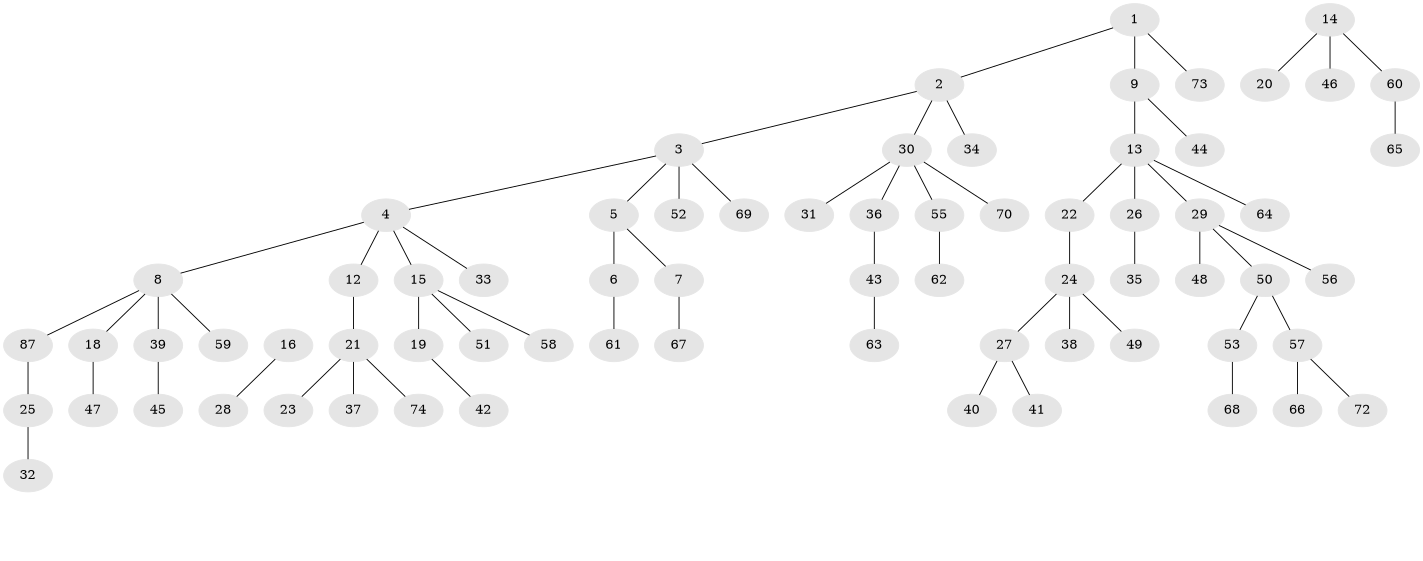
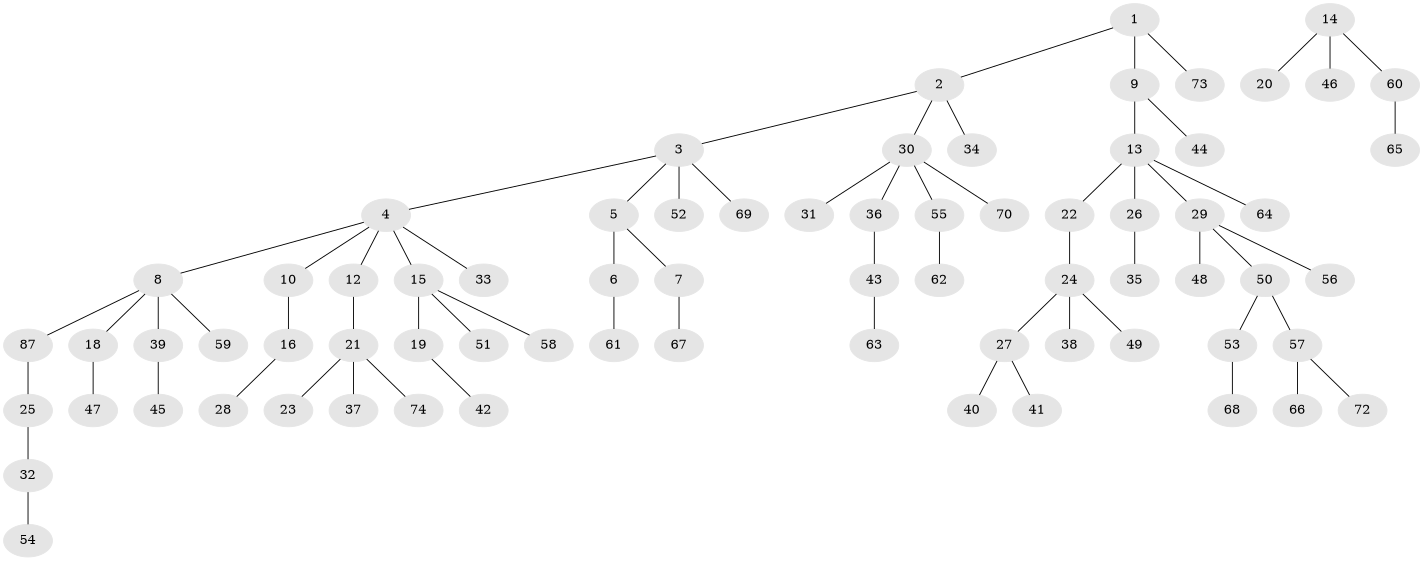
node "10": added
node "54": added
